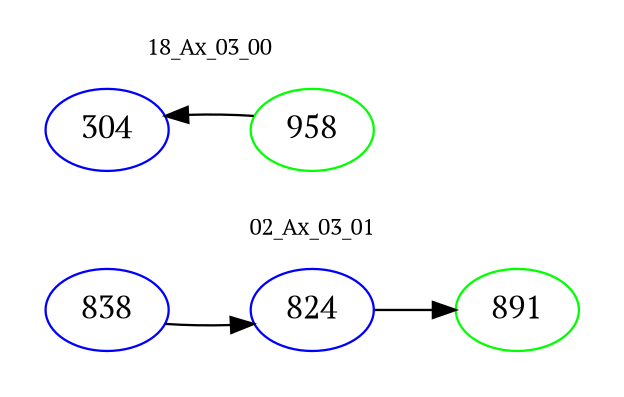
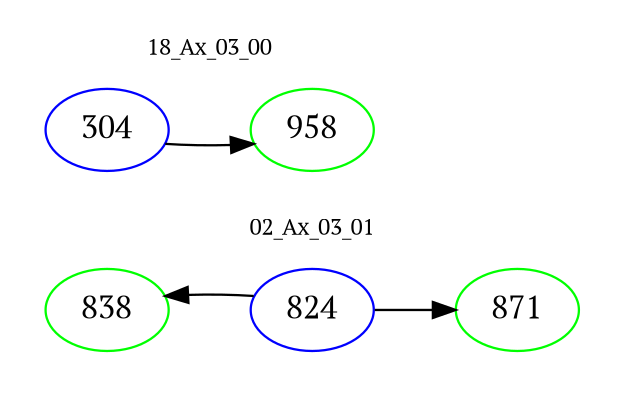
edge "958" -> "304": reversed
node "838": color blue -> green
node "891": label "891" -> "871"
edge "838" -> "824": reversed
